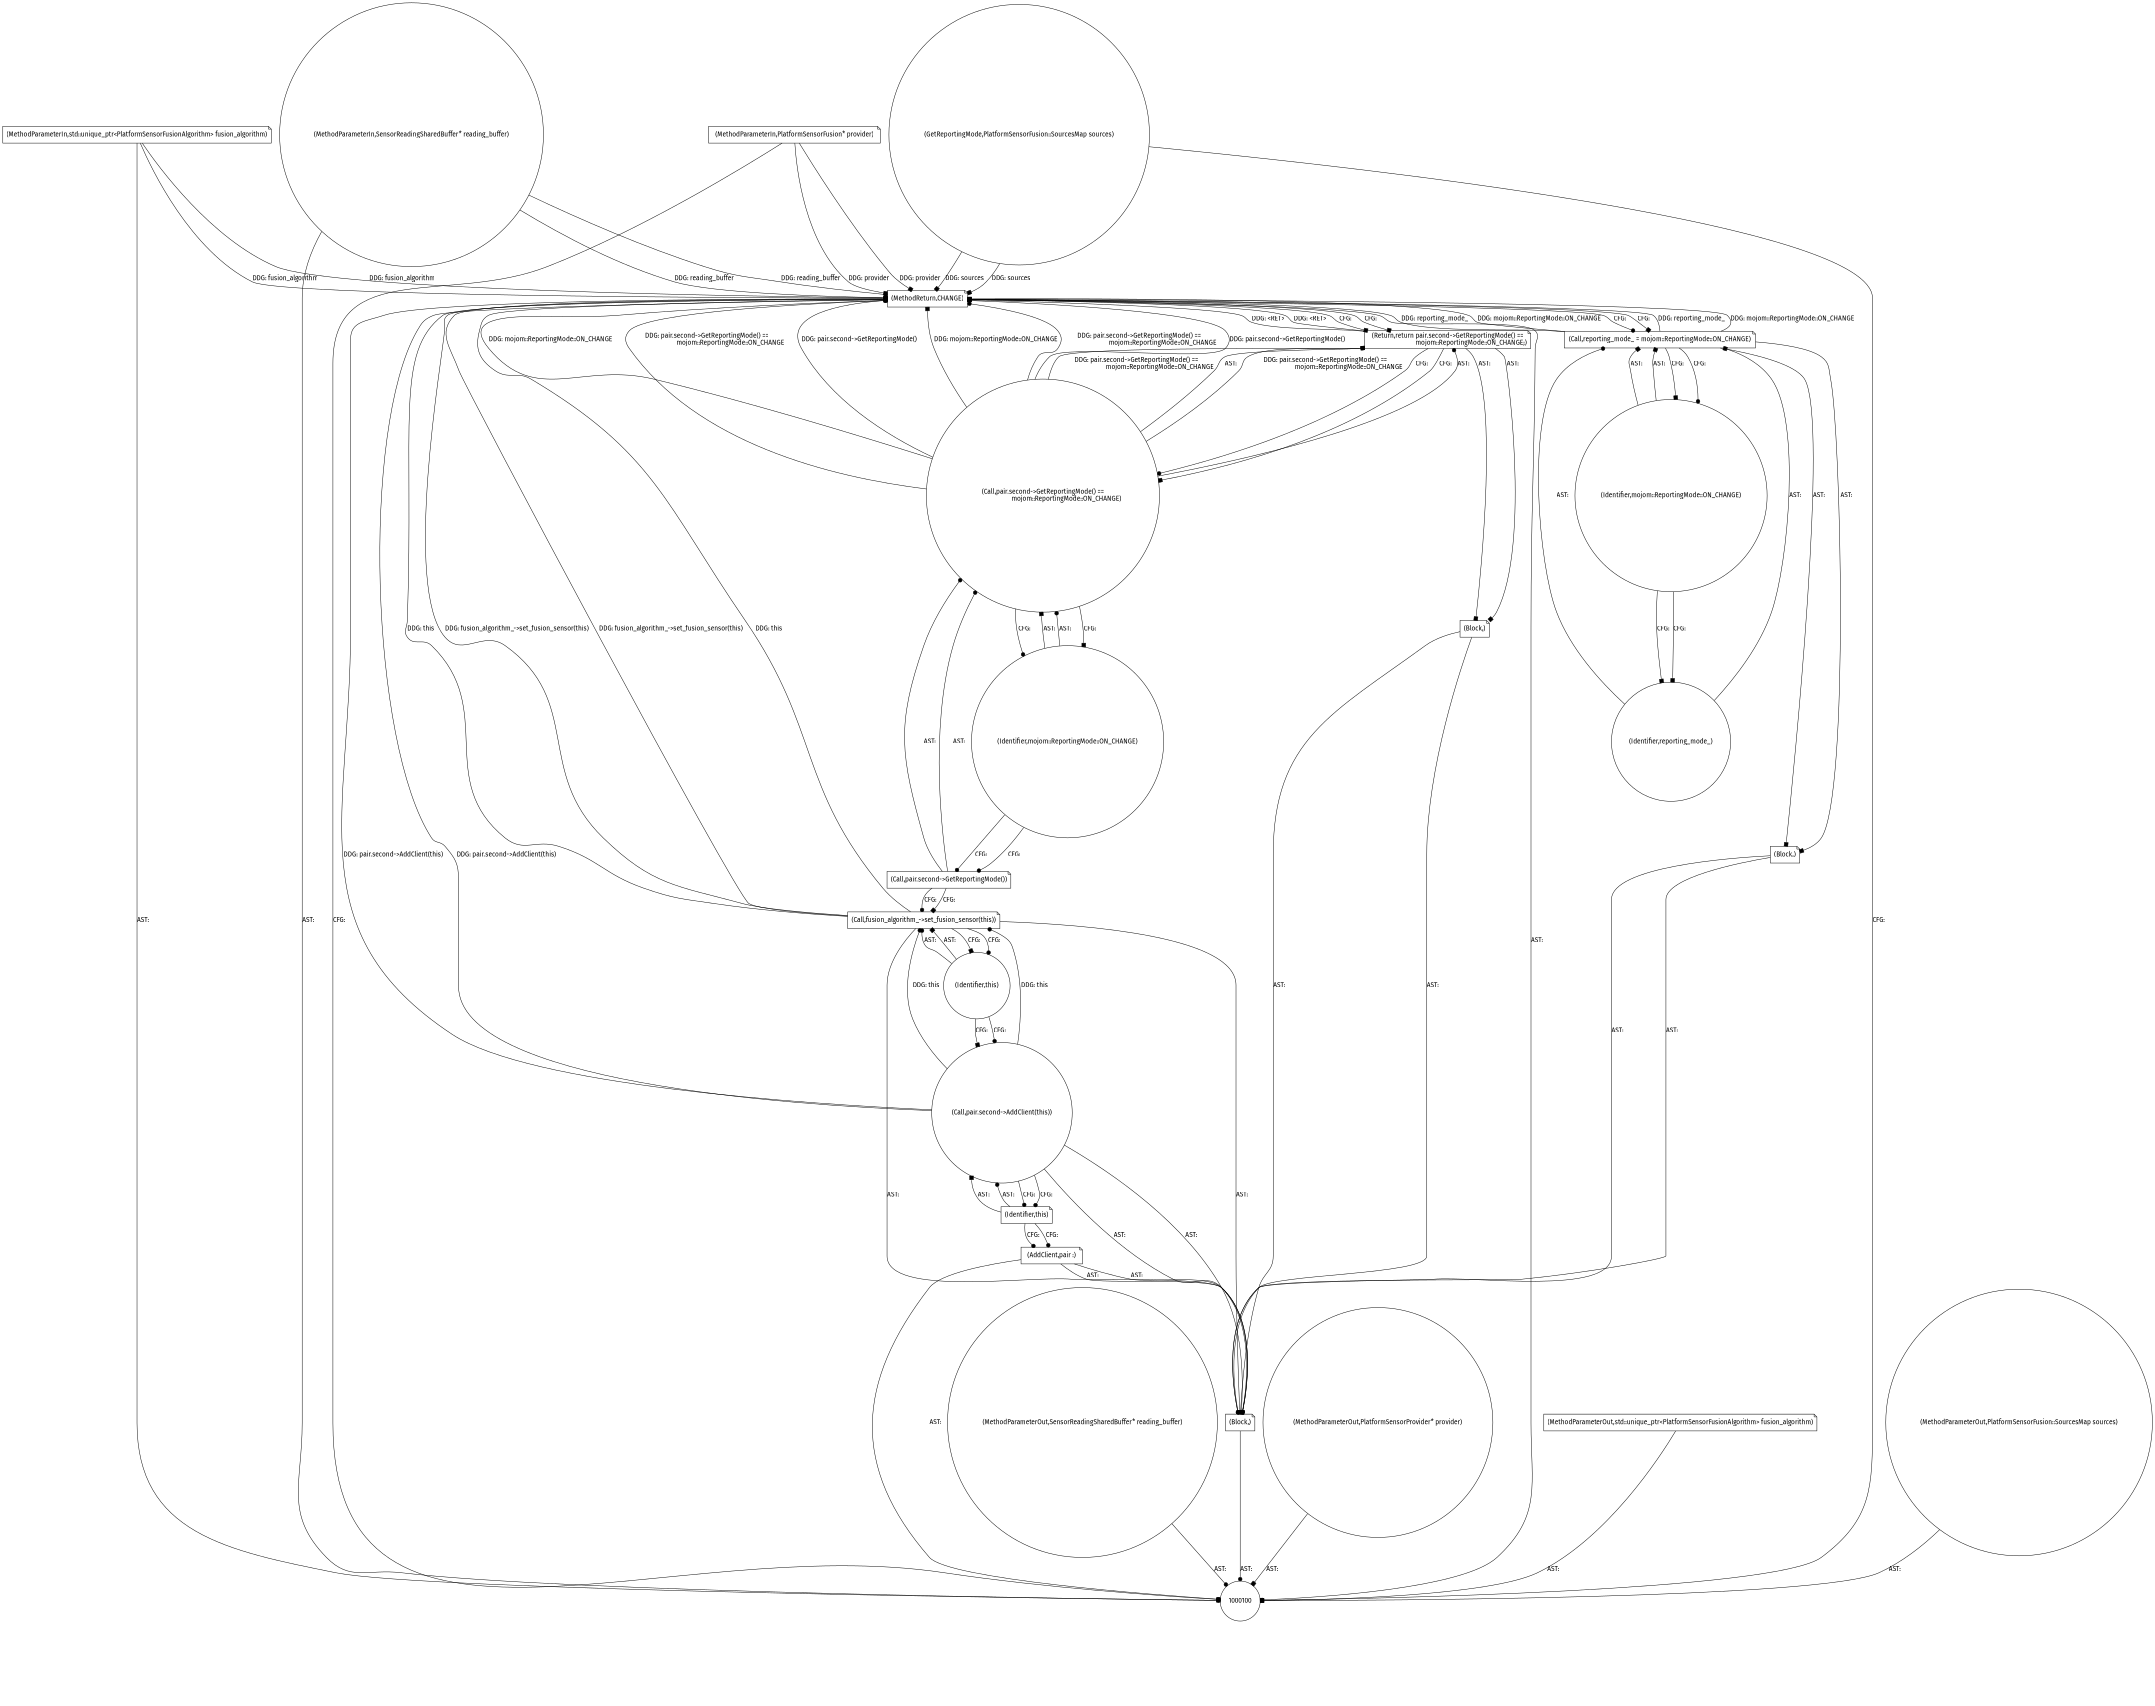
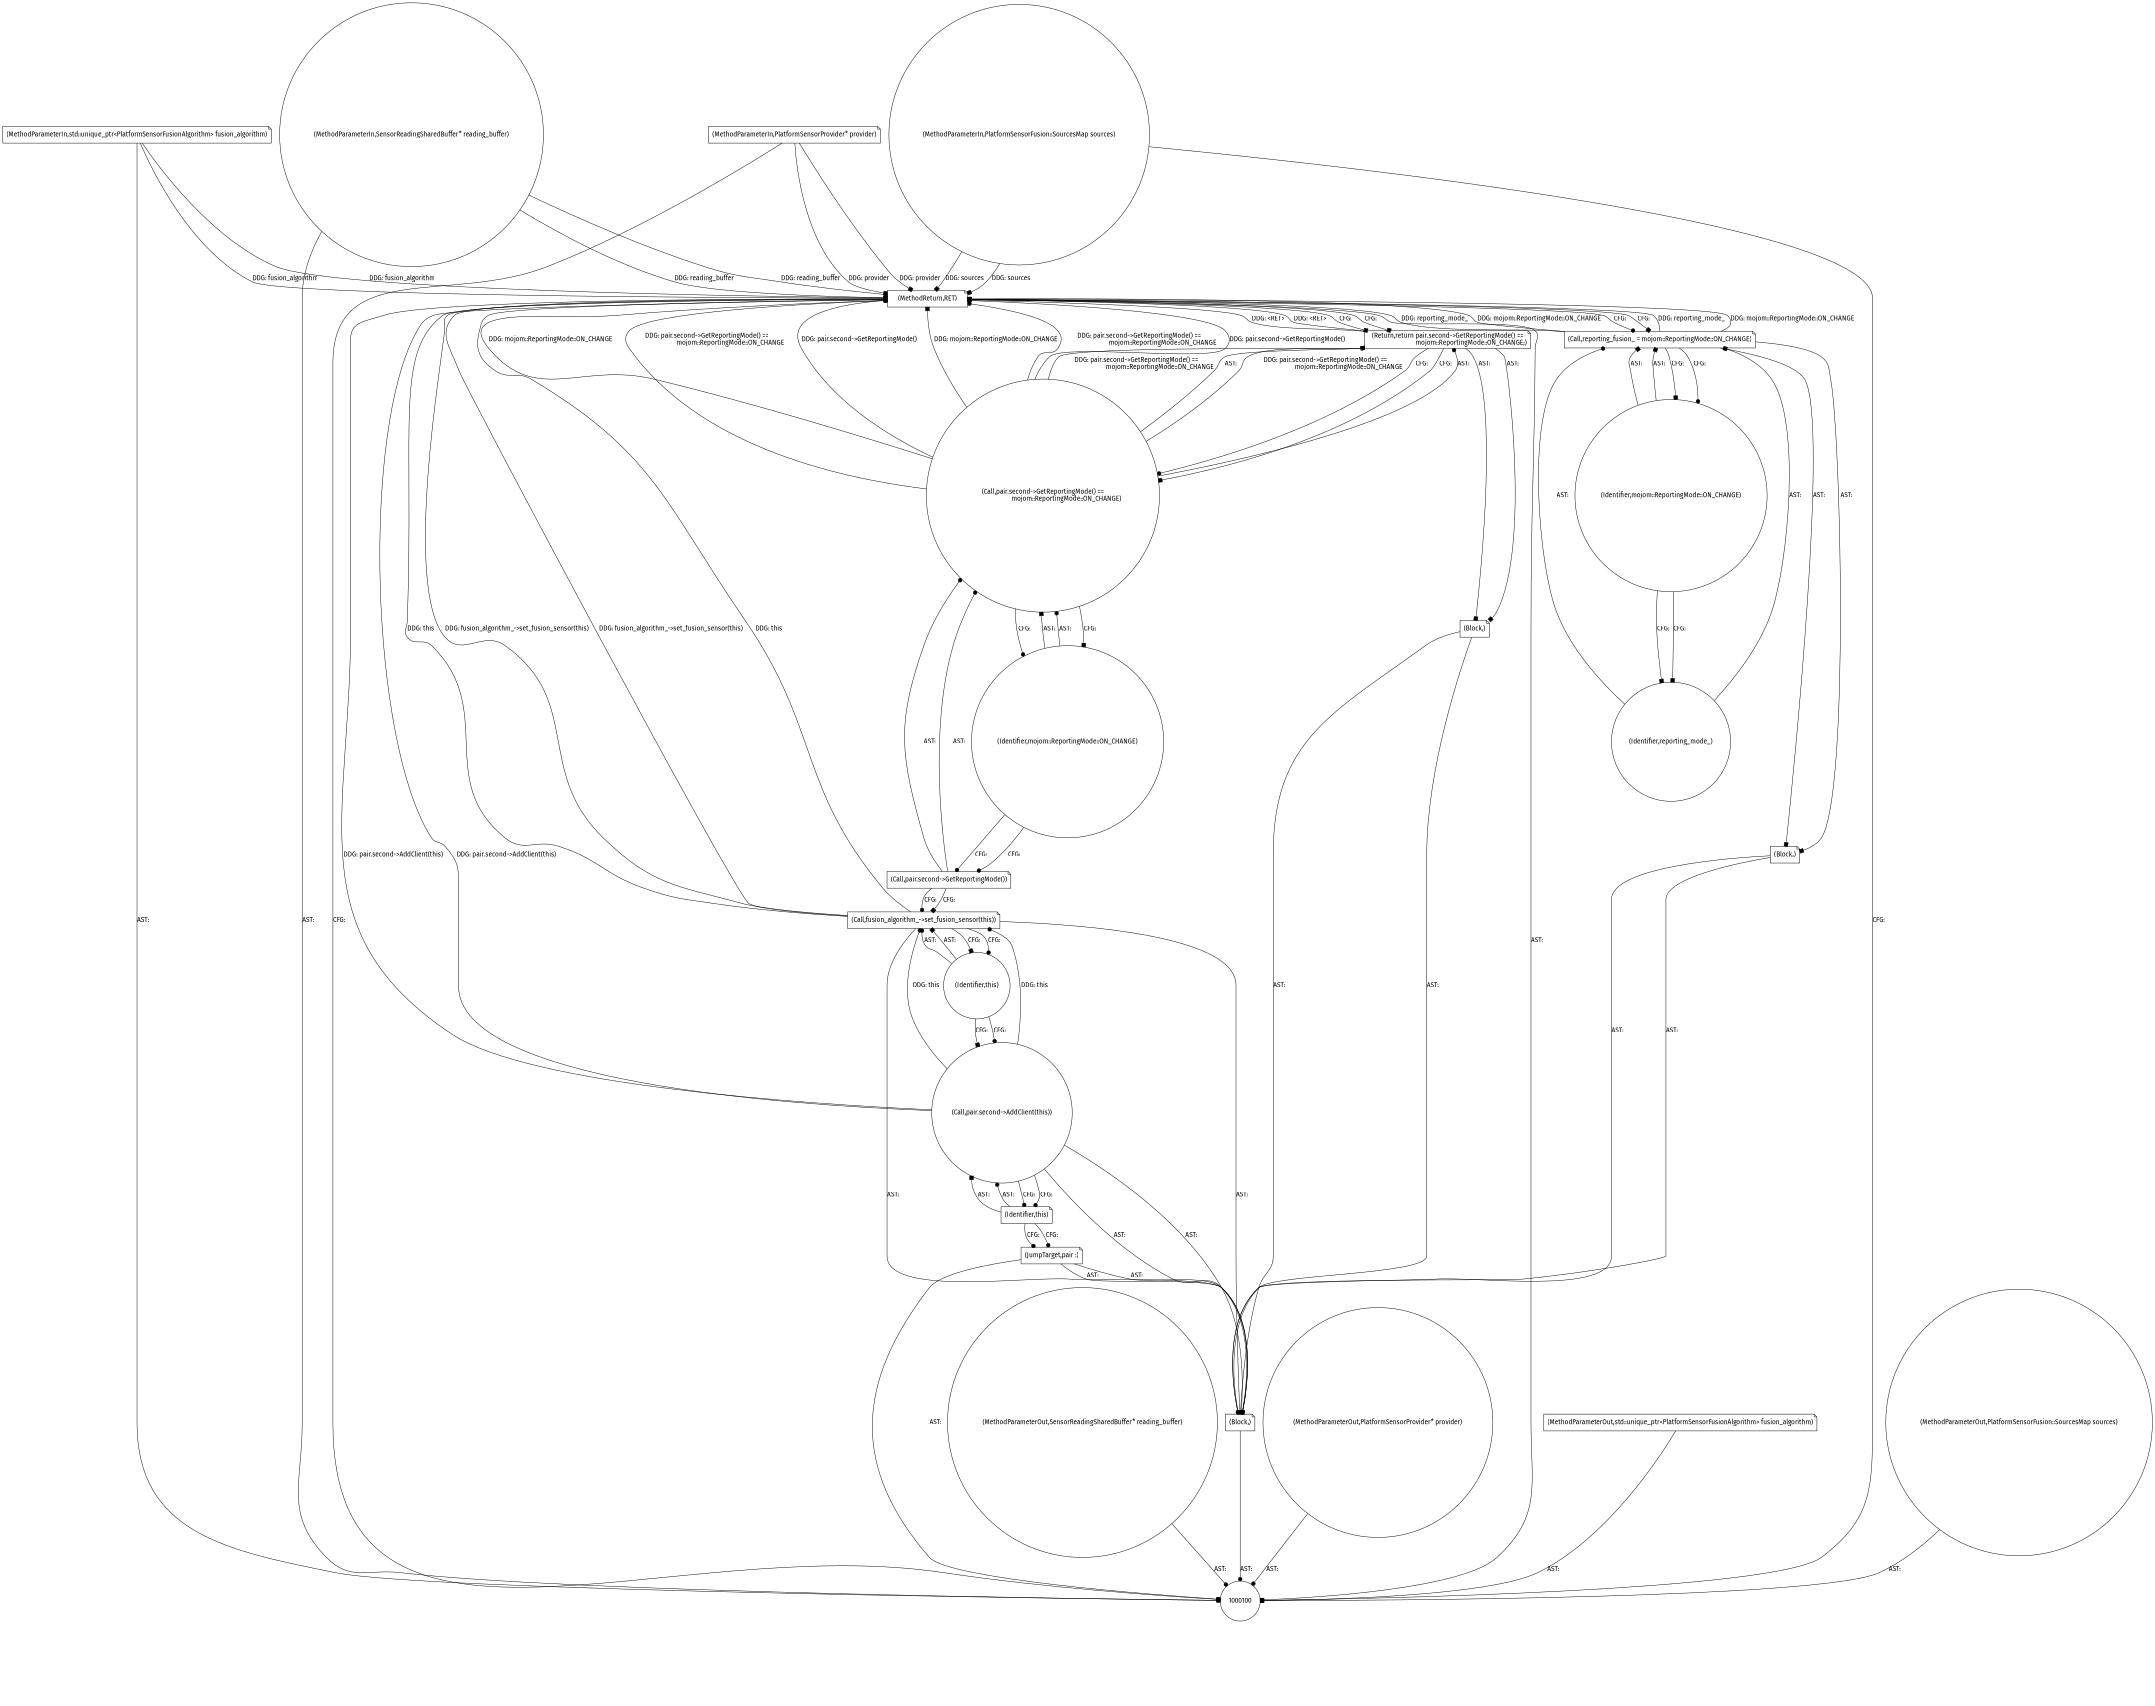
node "(MethodParameterIn,PlatformSensorFusion* provider)": label "(MethodParameterIn,PlatformSensorFusion* provider)" -> "(MethodParameterIn,PlatformSensorProvider* provider)"
node "(GetReportingMode,PlatformSensorFusion::SourcesMap sources)": label "(GetReportingMode,PlatformSensorFusion::SourcesMap sources)" -> "(MethodParameterIn,PlatformSensorFusion::SourcesMap sources)"
node "(MethodReturn,CHANGE)": label "(MethodReturn,CHANGE)" -> "(MethodReturn,RET)"
node "(Call,reporting_mode_ = mojom::ReportingMode::ON_CHANGE)": label "(Call,reporting_mode_ = mojom::ReportingMode::ON_CHANGE)" -> "(Call,reporting_fusion_ = mojom::ReportingMode::ON_CHANGE)"
node "(AddClient,pair :)": label "(AddClient,pair :)" -> "(JumpTarget,pair :)"
edge "(MethodParameterOut,PlatformSensorProvider* provider)" -> "1000100": arrowhead box -> dot
